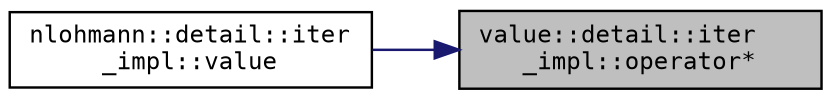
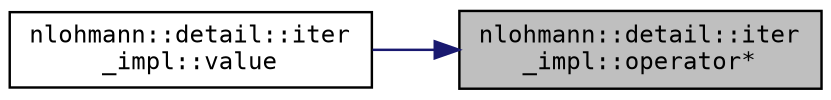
node "value::detail::iter _impl::operator*": label "value::detail::iter _impl::operator*" -> "nlohmann::detail::iter _impl::operator*"
